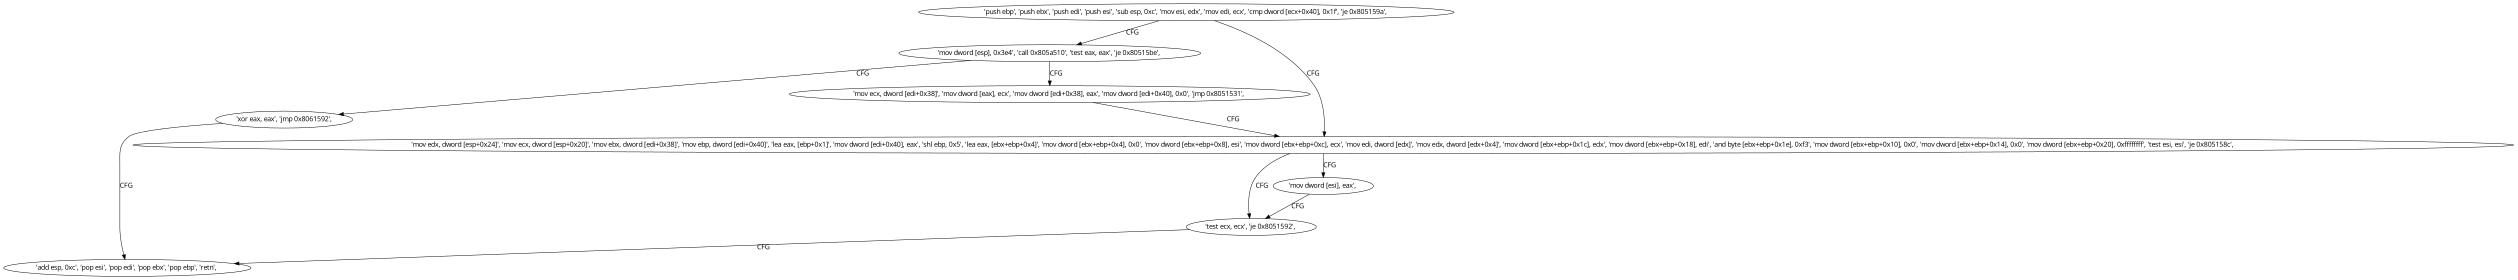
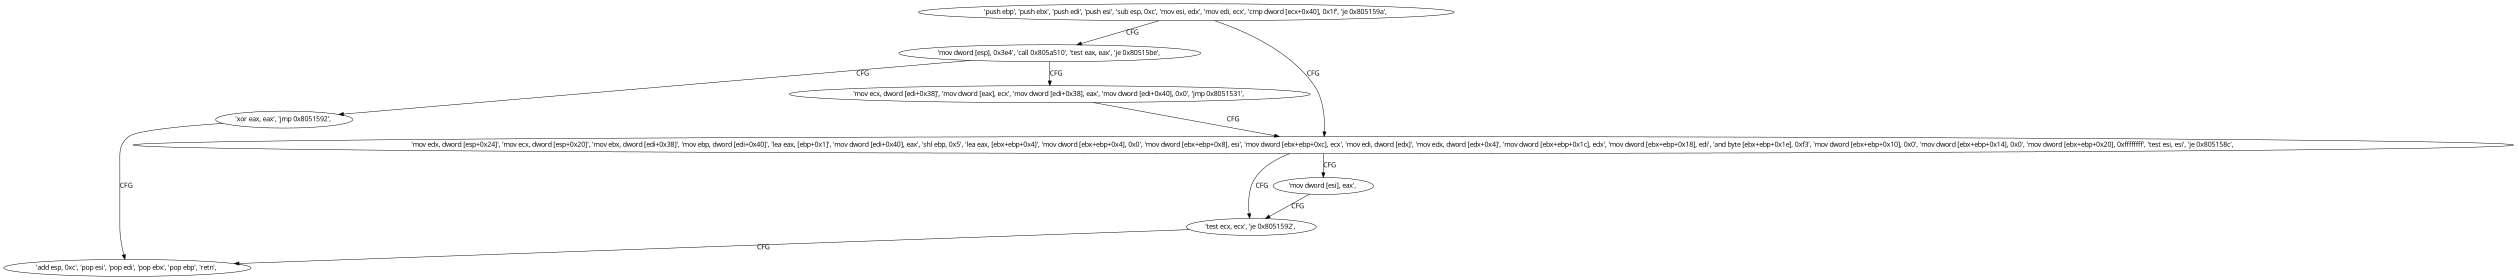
node "'xor eax, eax', 'jmp 0x8061592',": label "'xor eax, eax', 'jmp 0x8061592'," -> "'xor eax, eax', 'jmp 0x8051592',"
